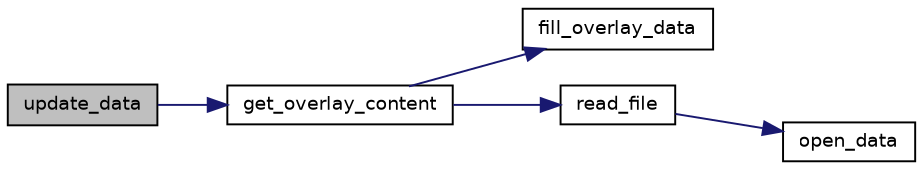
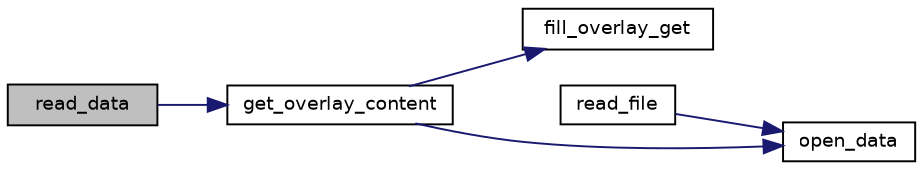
node "fill_overlay_data": label "fill_overlay_data" -> "fill_overlay_get"
node "update_data": label "update_data" -> "read_data"
edge "get_overlay_content" -> "read_file": now "get_overlay_content" -> "open_data"
